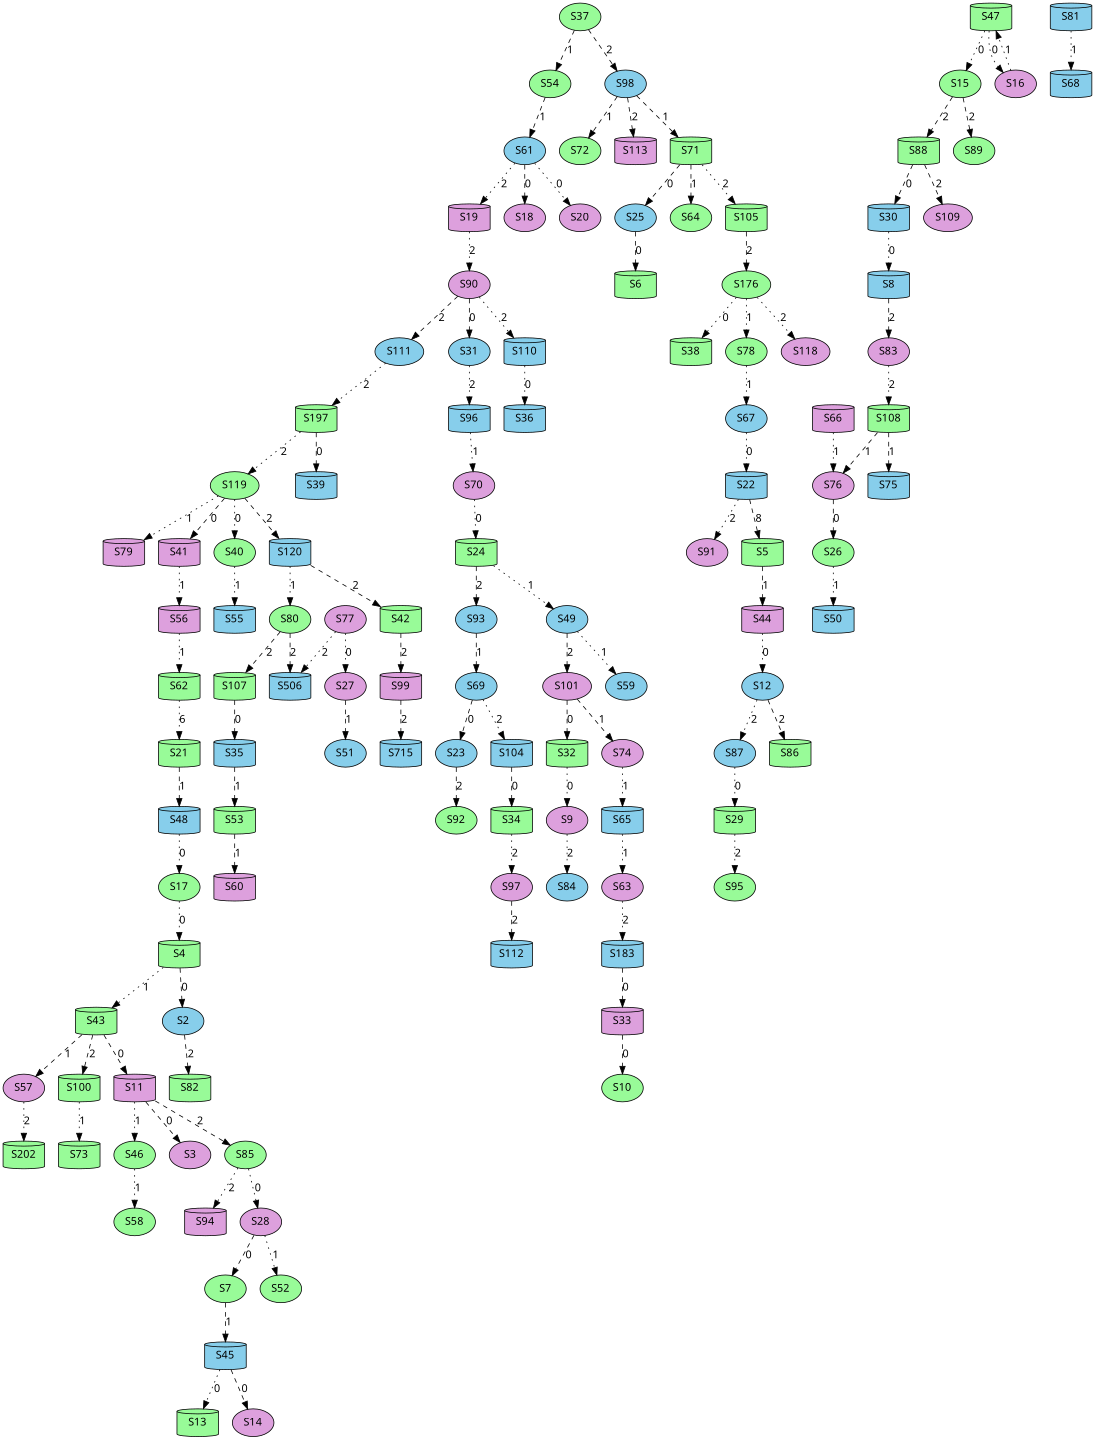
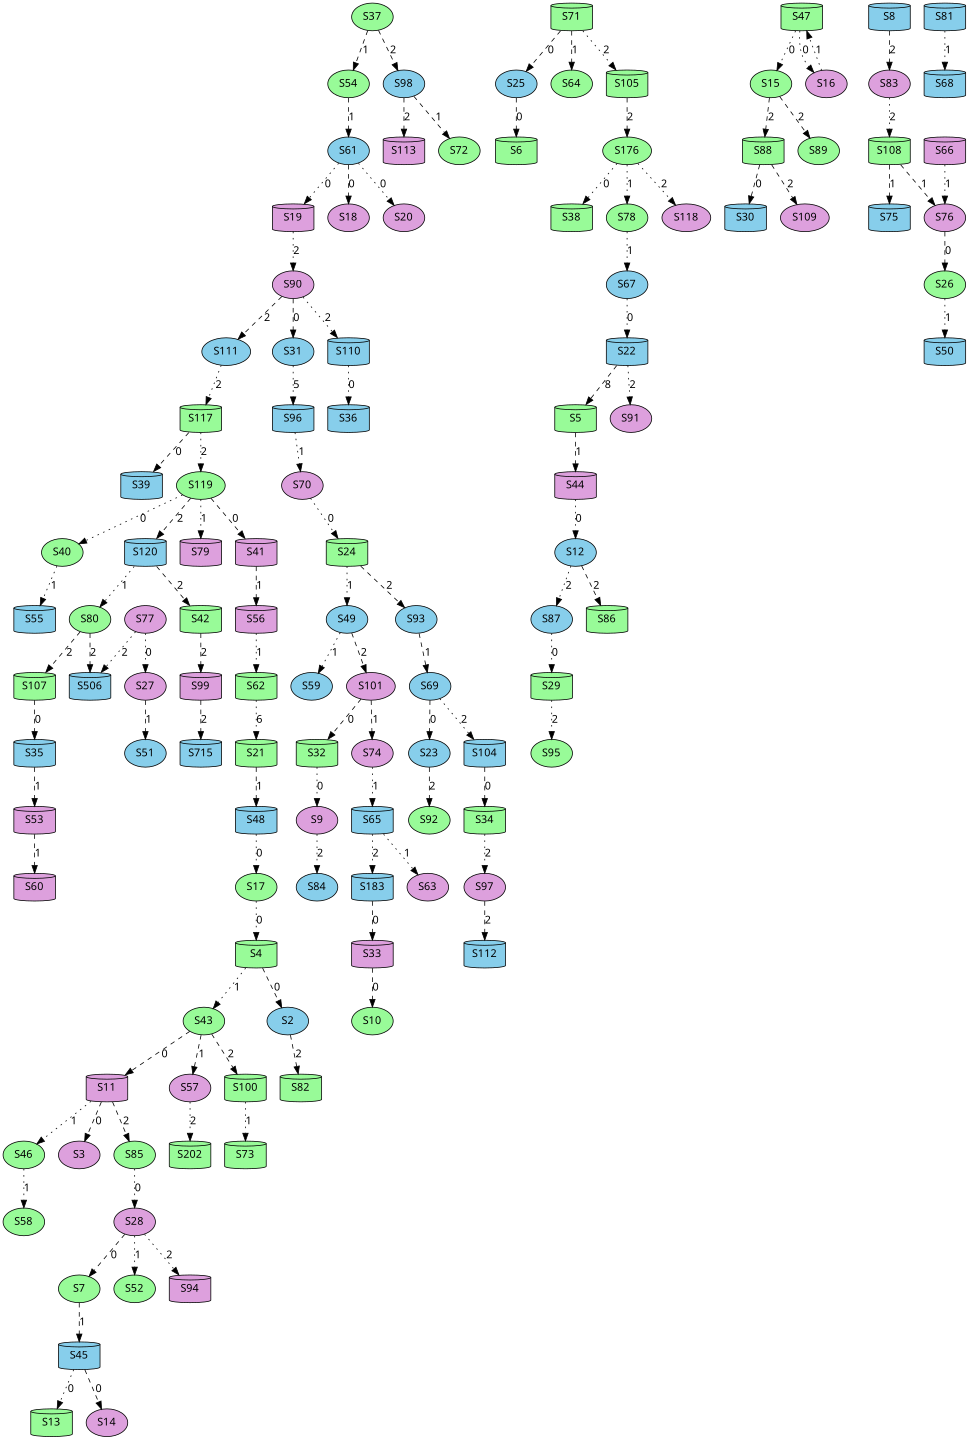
edge "S98" -> "S71": removed, label "1"
edge "S61" -> "S19": label "2" -> "0"
edge "S30" -> "S8": removed, label "0"
edge "S31" -> "S96": label "2" -> "5"
node "S197": label "S197" -> "S117"
edge "S41" -> "S56": style dotted -> dashed
node "S53": fillcolor palegreen -> plum
edge "S63" -> "S183": now "S65" -> "S183"
node "S43": shape cylinder -> ellipse
edge "S85" -> "S94": now "S28" -> "S94"
